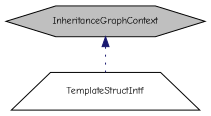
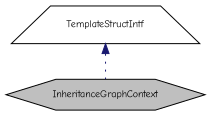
edge "TemplateStructIntf" -> "InheritanceGraphContext": reversed
